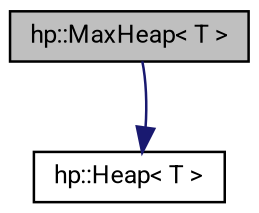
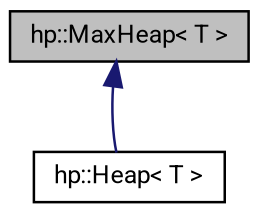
edge "hp::MaxHeap< T >" -> "hp::Heap< T >": reversed
